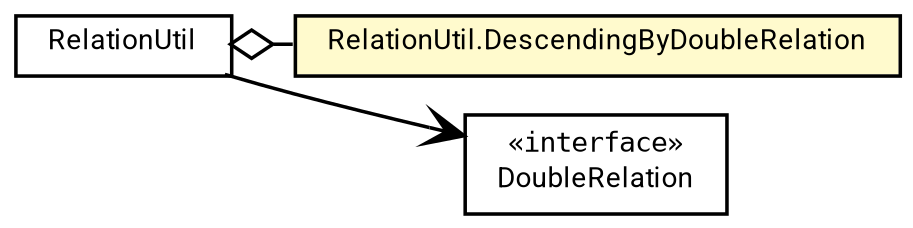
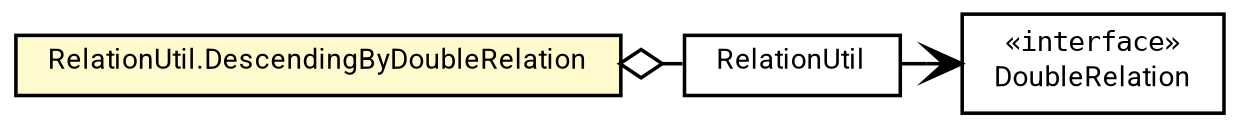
edge "RelationUtil.DescendingByDoubleRelation" -> "RelationUtil": reversed
